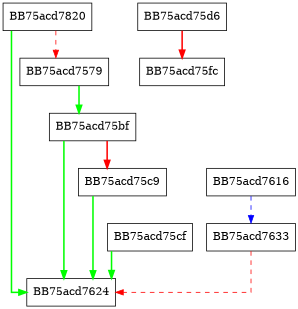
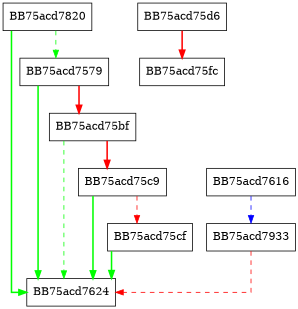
edge "BB75acd7820" -> "BB75acd7579": color red -> green
edge "BB75acd7579" -> "BB75acd75bf": color green -> red
edge "BB75acd7579" -> "BB75acd7624": added
edge "BB75acd75bf" -> "BB75acd7624": style bold -> dashed
edge "BB75acd75c9" -> "BB75acd75cf": added
node "BB75acd7633": label "BB75acd7633" -> "BB75acd7933"
